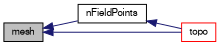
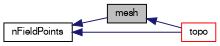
edge "nFieldPoints" -> "mesh": reversed
